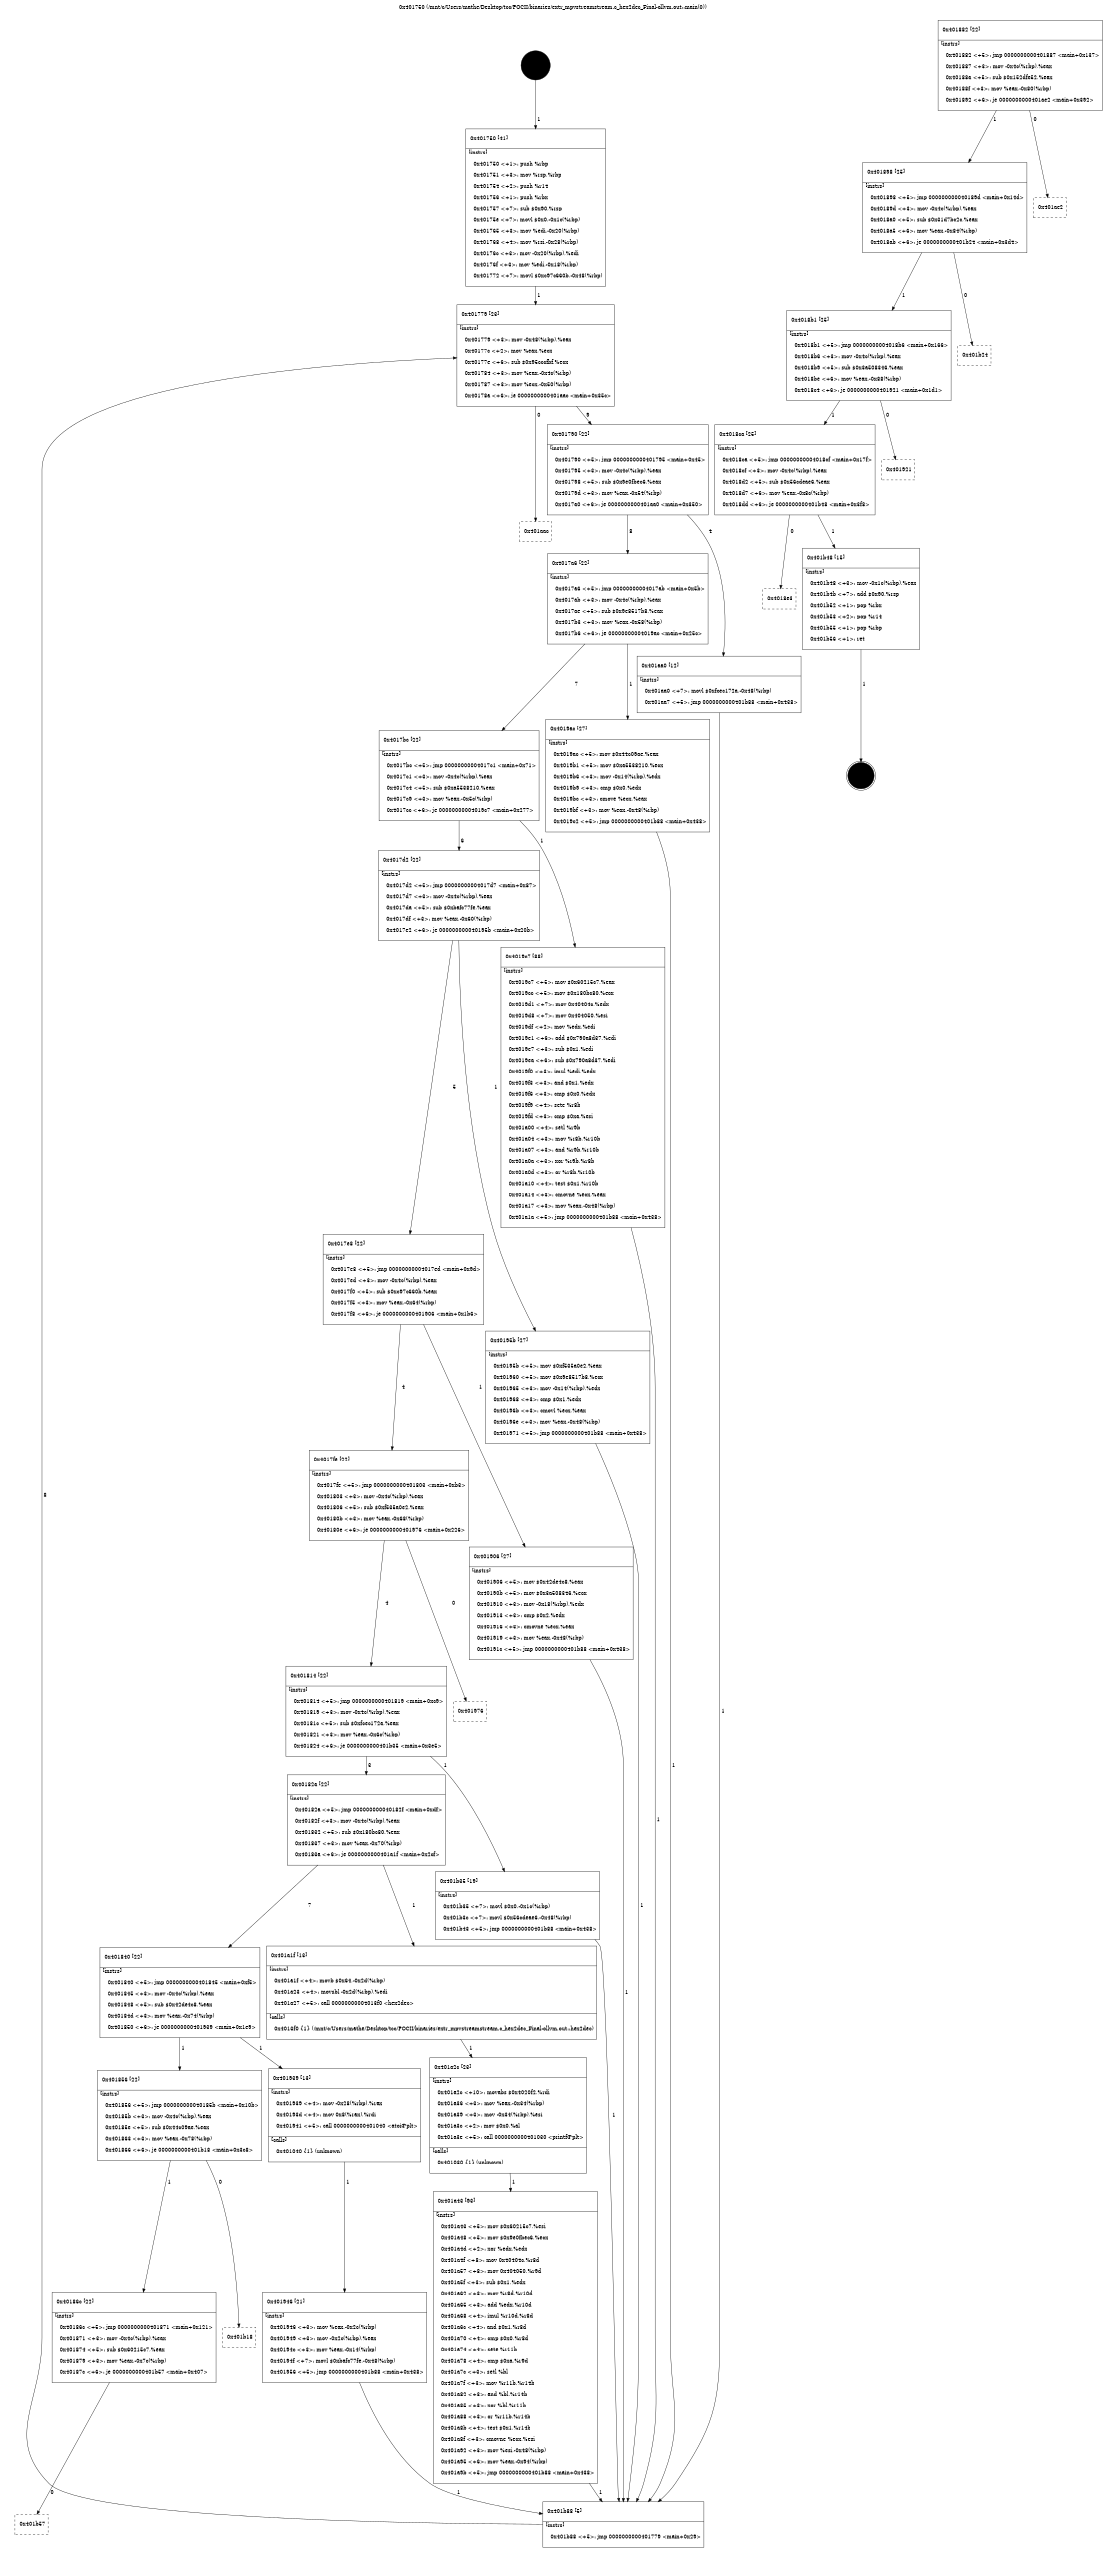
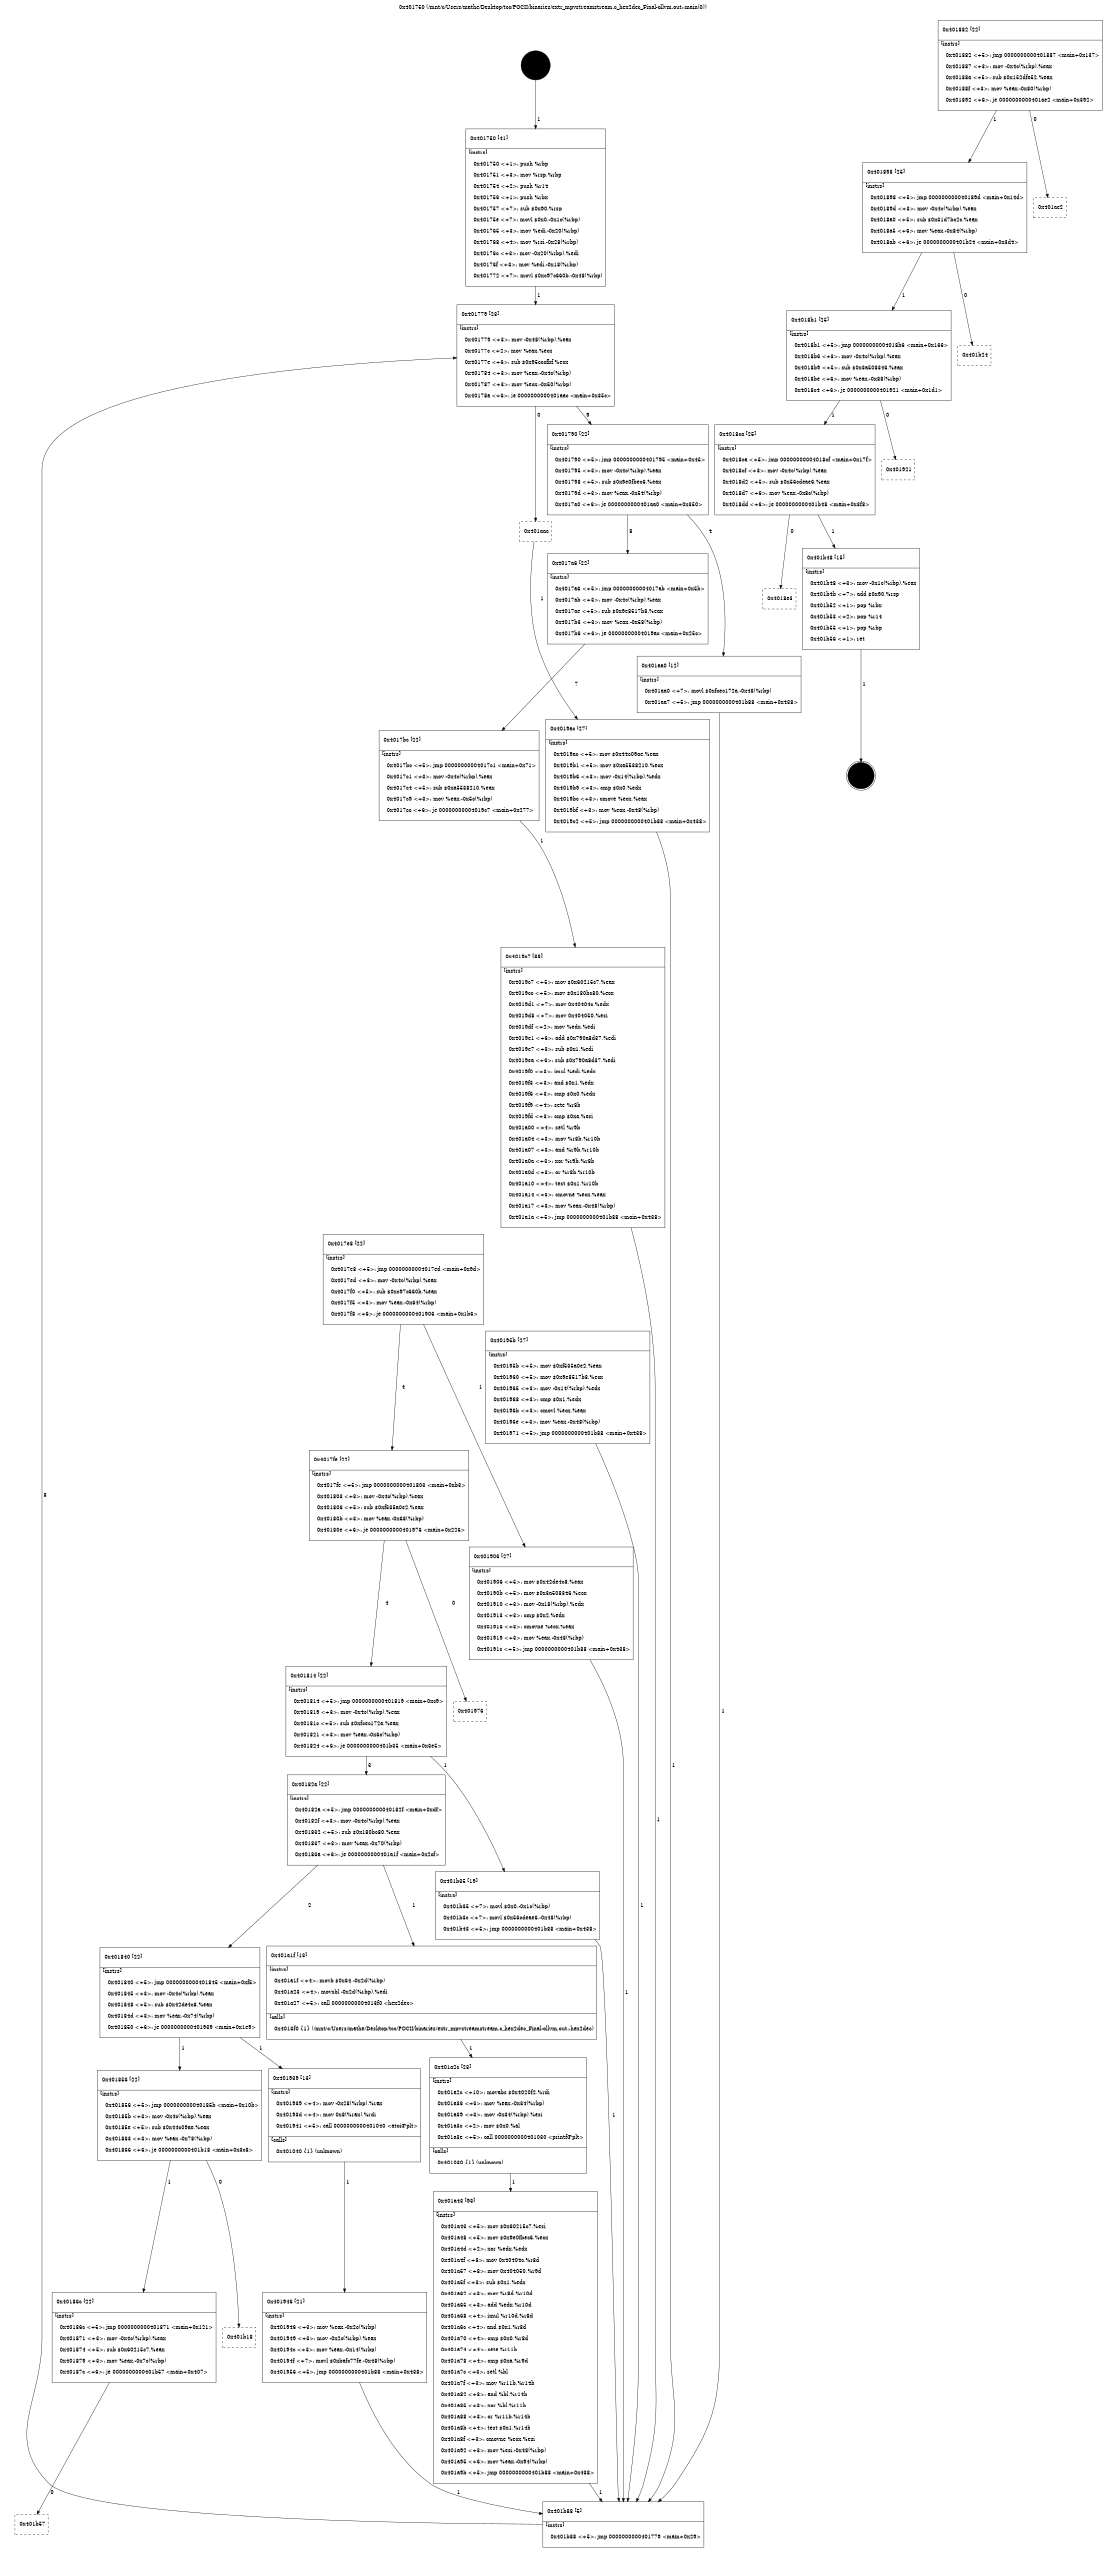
edge "0x4017a6 [22]" -> "0x4019ac [27]": now "0x401aac" -> "0x4019ac [27]"
node "0x4017d2 [22]": removed
edge "0x40182a [22]" -> "0x401840 [22]": label " 7" -> " 2"
